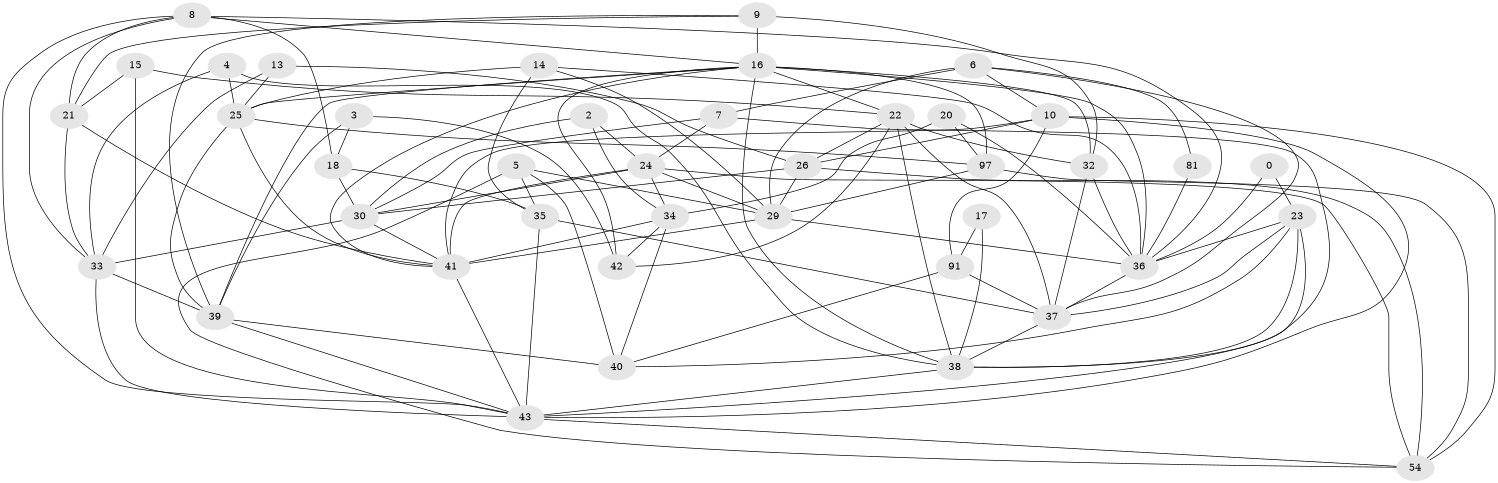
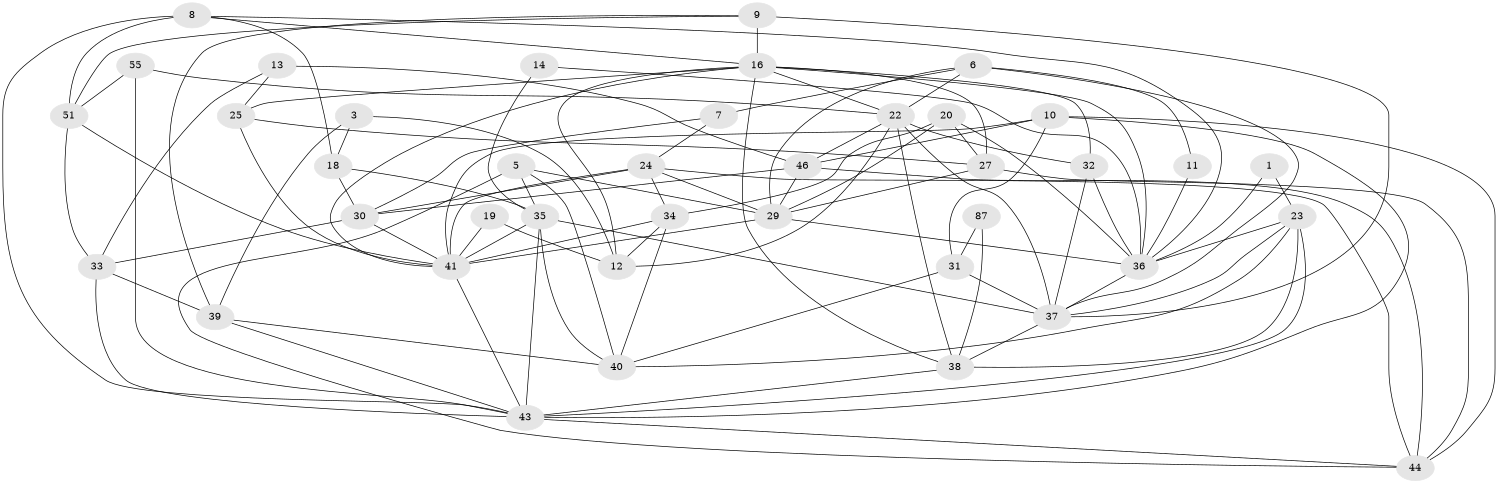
edge "9" -- "32": now "9" -- "37"
node "15": label "15" -> "55"
node "4": removed
edge "14" -- "25": removed
edge "6" -- "10": now "6" -- "22"
edge "16" -- "39": removed
edge "8" -- "33": removed
node "21": label "21" -> "51"
node "2": removed
edge "14" -- "29": now "20" -- "29"
edge "7" -- "38": removed
node "26": label "26" -> "46"
node "97": label "97" -> "27"
node "81": label "81" -> "11"
node "0": label "0" -> "1"
node "19": added
node "17": label "17" -> "87"
edge "25" -- "39": removed
edge "35" -- "41": added
node "42": label "42" -> "12"
node "91": label "91" -> "31"
edge "35" -- "40": added
node "54": label "54" -> "44"
